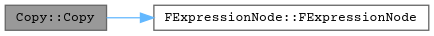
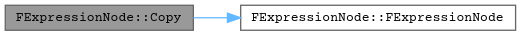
node "Copy::Copy": label "Copy::Copy" -> "FExpressionNode::Copy"
